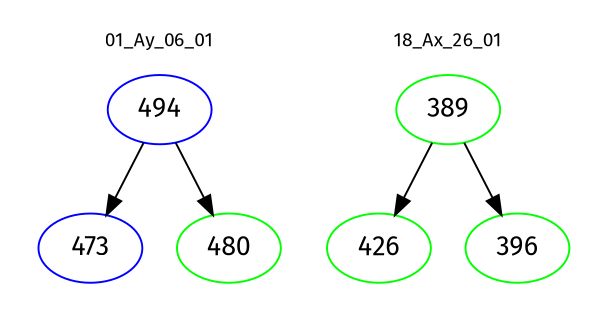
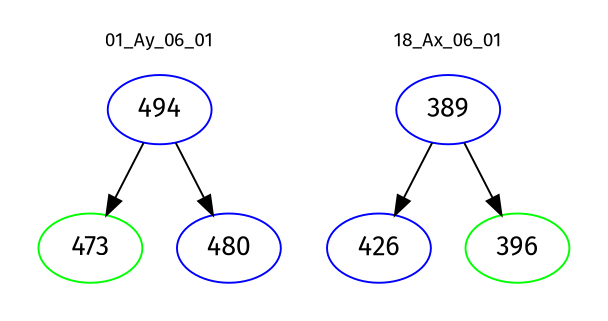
cluster "18_Ax_26_01": label "18_Ax_26_01" -> "18_Ax_06_01"
node "389": color green -> blue
node "473": color blue -> green
node "480": color green -> blue
node "426": color green -> blue
